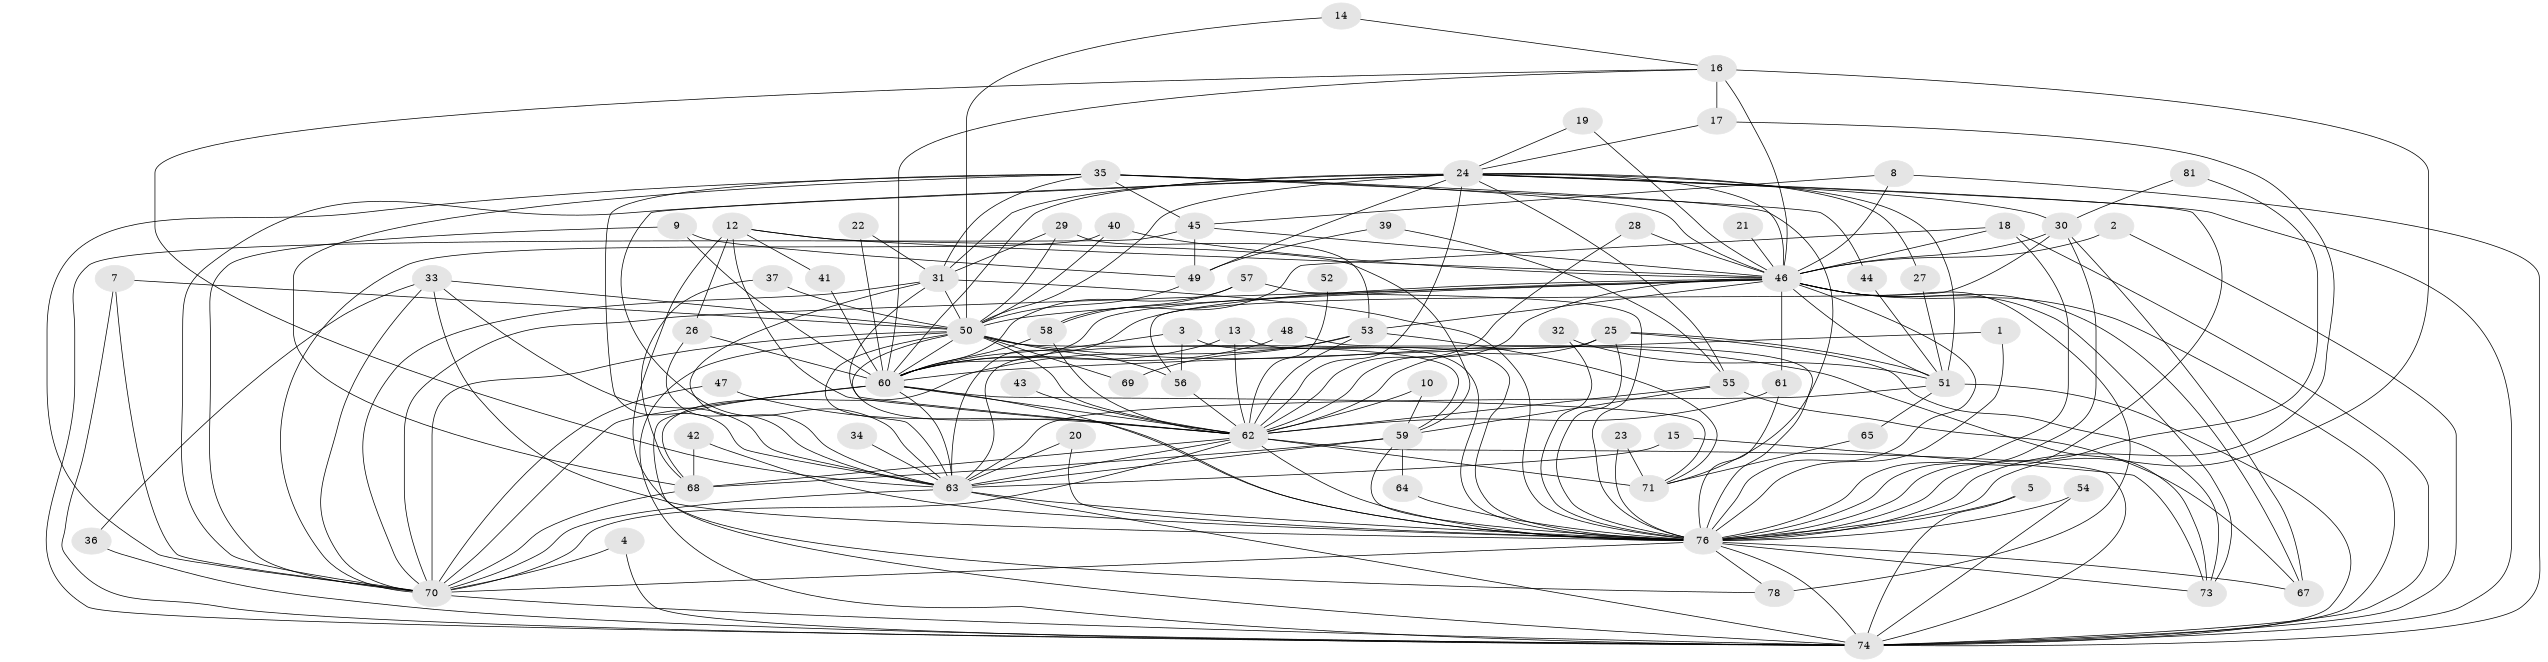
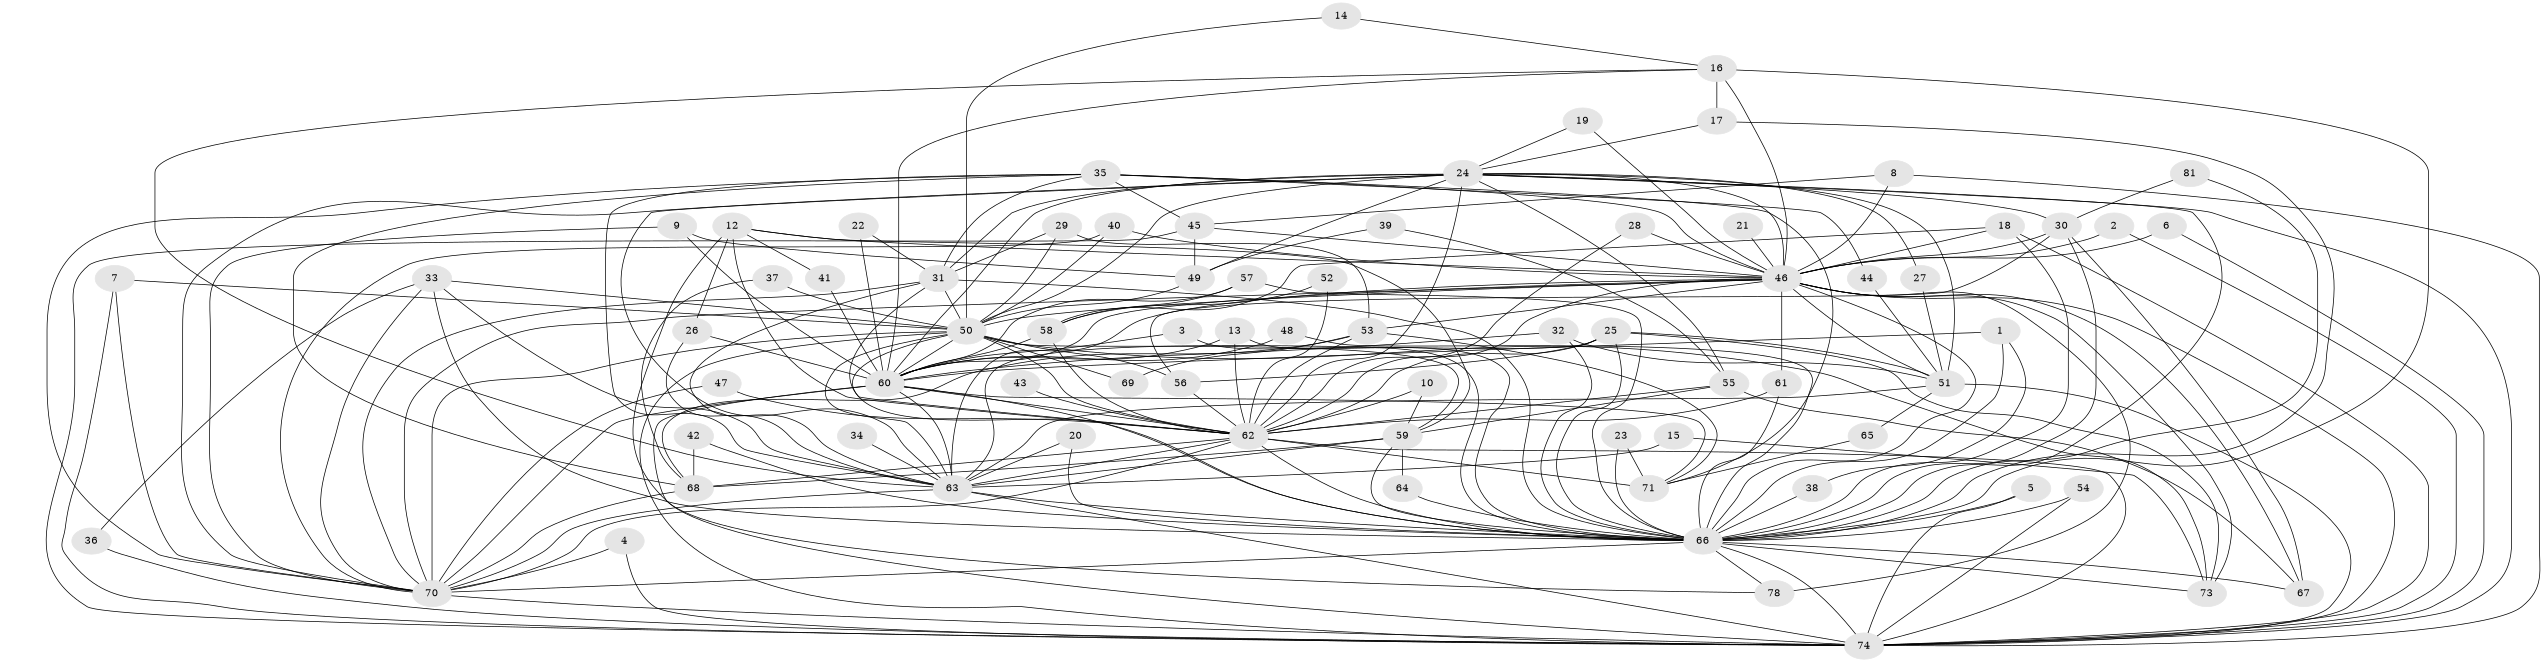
node "6": added
edge "52" -- "58": added
edge "32" -- "60": added
edge "3" -- "56": now "25" -- "56"
node "38": added
node "76": label "76" -> "66"
